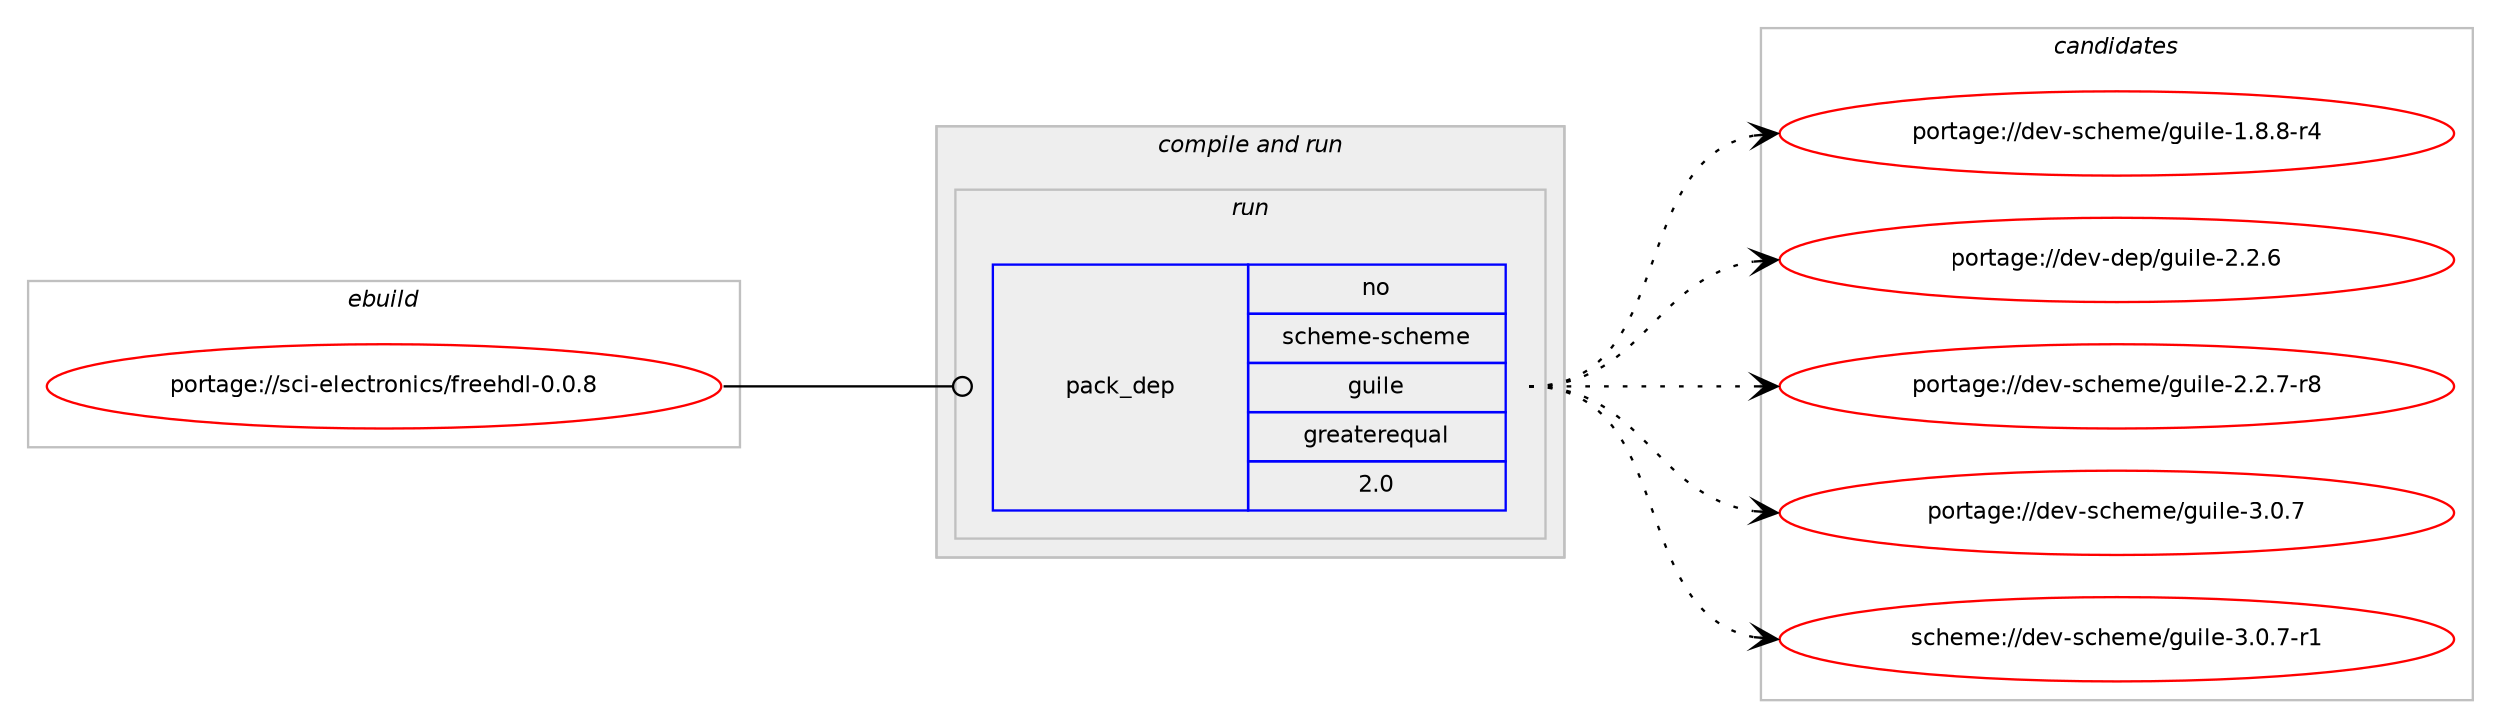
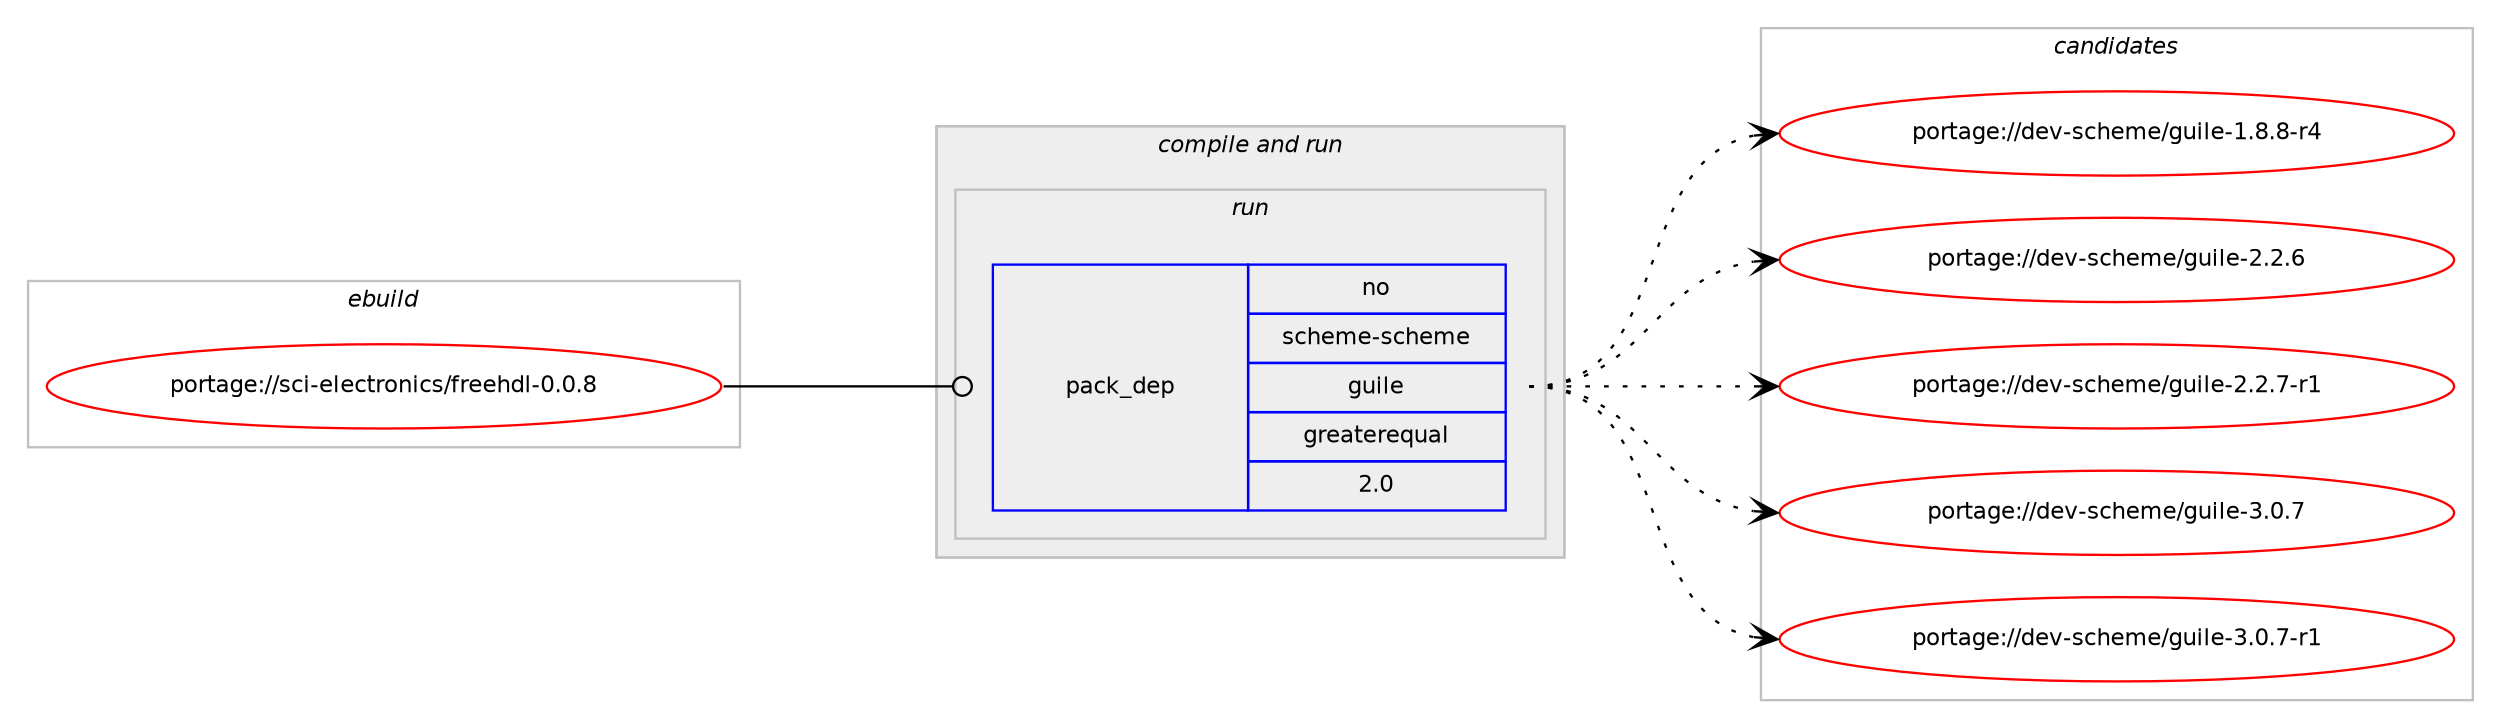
node "portage://dev-dep/guile-2.2.6": label "portage://dev-dep/guile-2.2.6" -> "portage://dev-scheme/guile-2.2.6"
node "portage://dev-scheme/guile-2.2.7-r8": label "portage://dev-scheme/guile-2.2.7-r8" -> "portage://dev-scheme/guile-2.2.7-r1"
node "scheme://dev-scheme/guile-3.0.7-r1": label "scheme://dev-scheme/guile-3.0.7-r1" -> "portage://dev-scheme/guile-3.0.7-r1"
